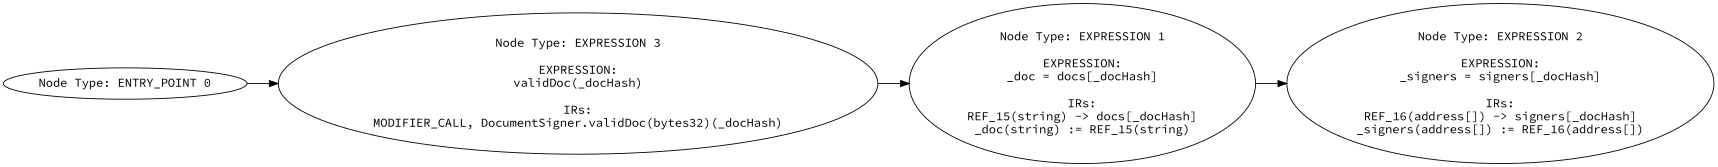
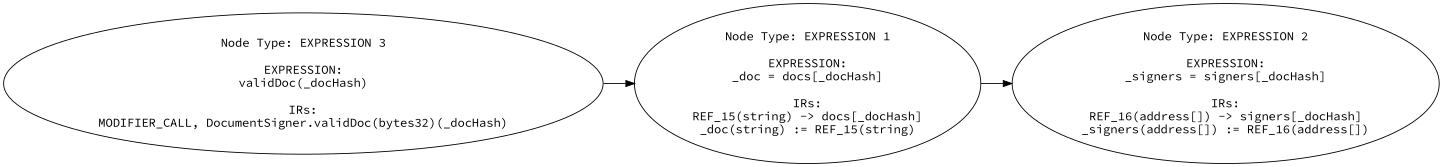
node "Node Type: ENTRY_POINT 0": removed
